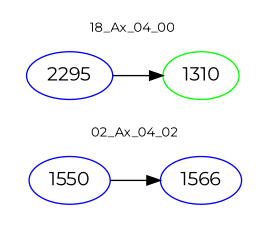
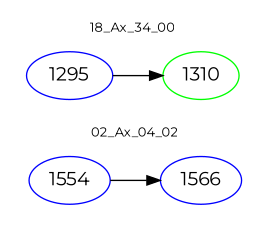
cluster "18_Ax_04_00": label "18_Ax_04_00" -> "18_Ax_34_00"
node "2295": label "2295" -> "1295"
node "1550": label "1550" -> "1554"
